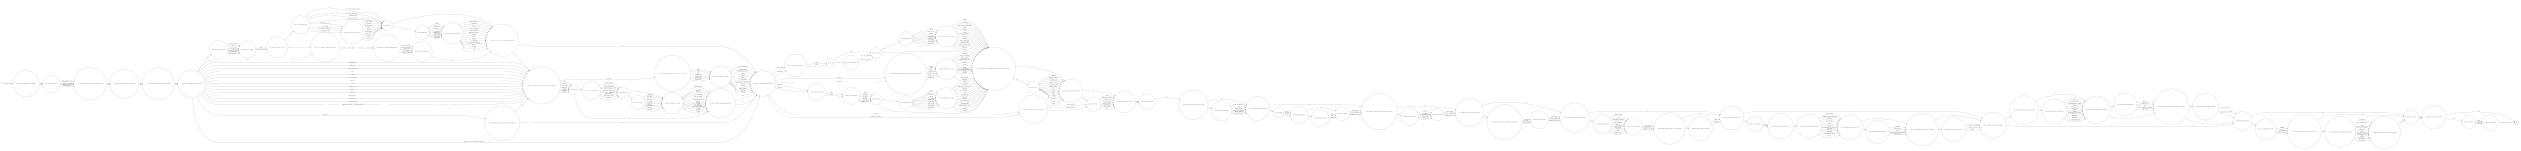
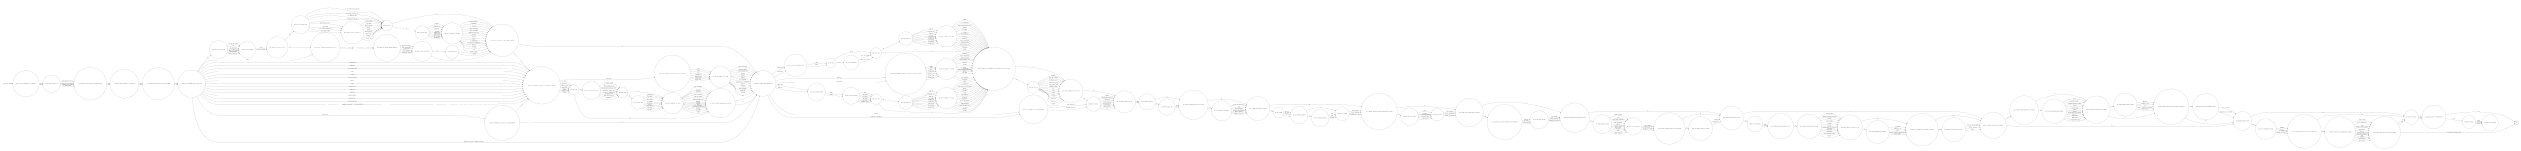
node "WAS THE SWITCH WITH": added
node "WAS OPERATION LEWIS USED": added
edge "ESTIMATED COST OF DAMAGE" -> "END": now "HAS ANY PROSECUTION TAKEN PLACE OR IS ANY PENDING" -> "END"
